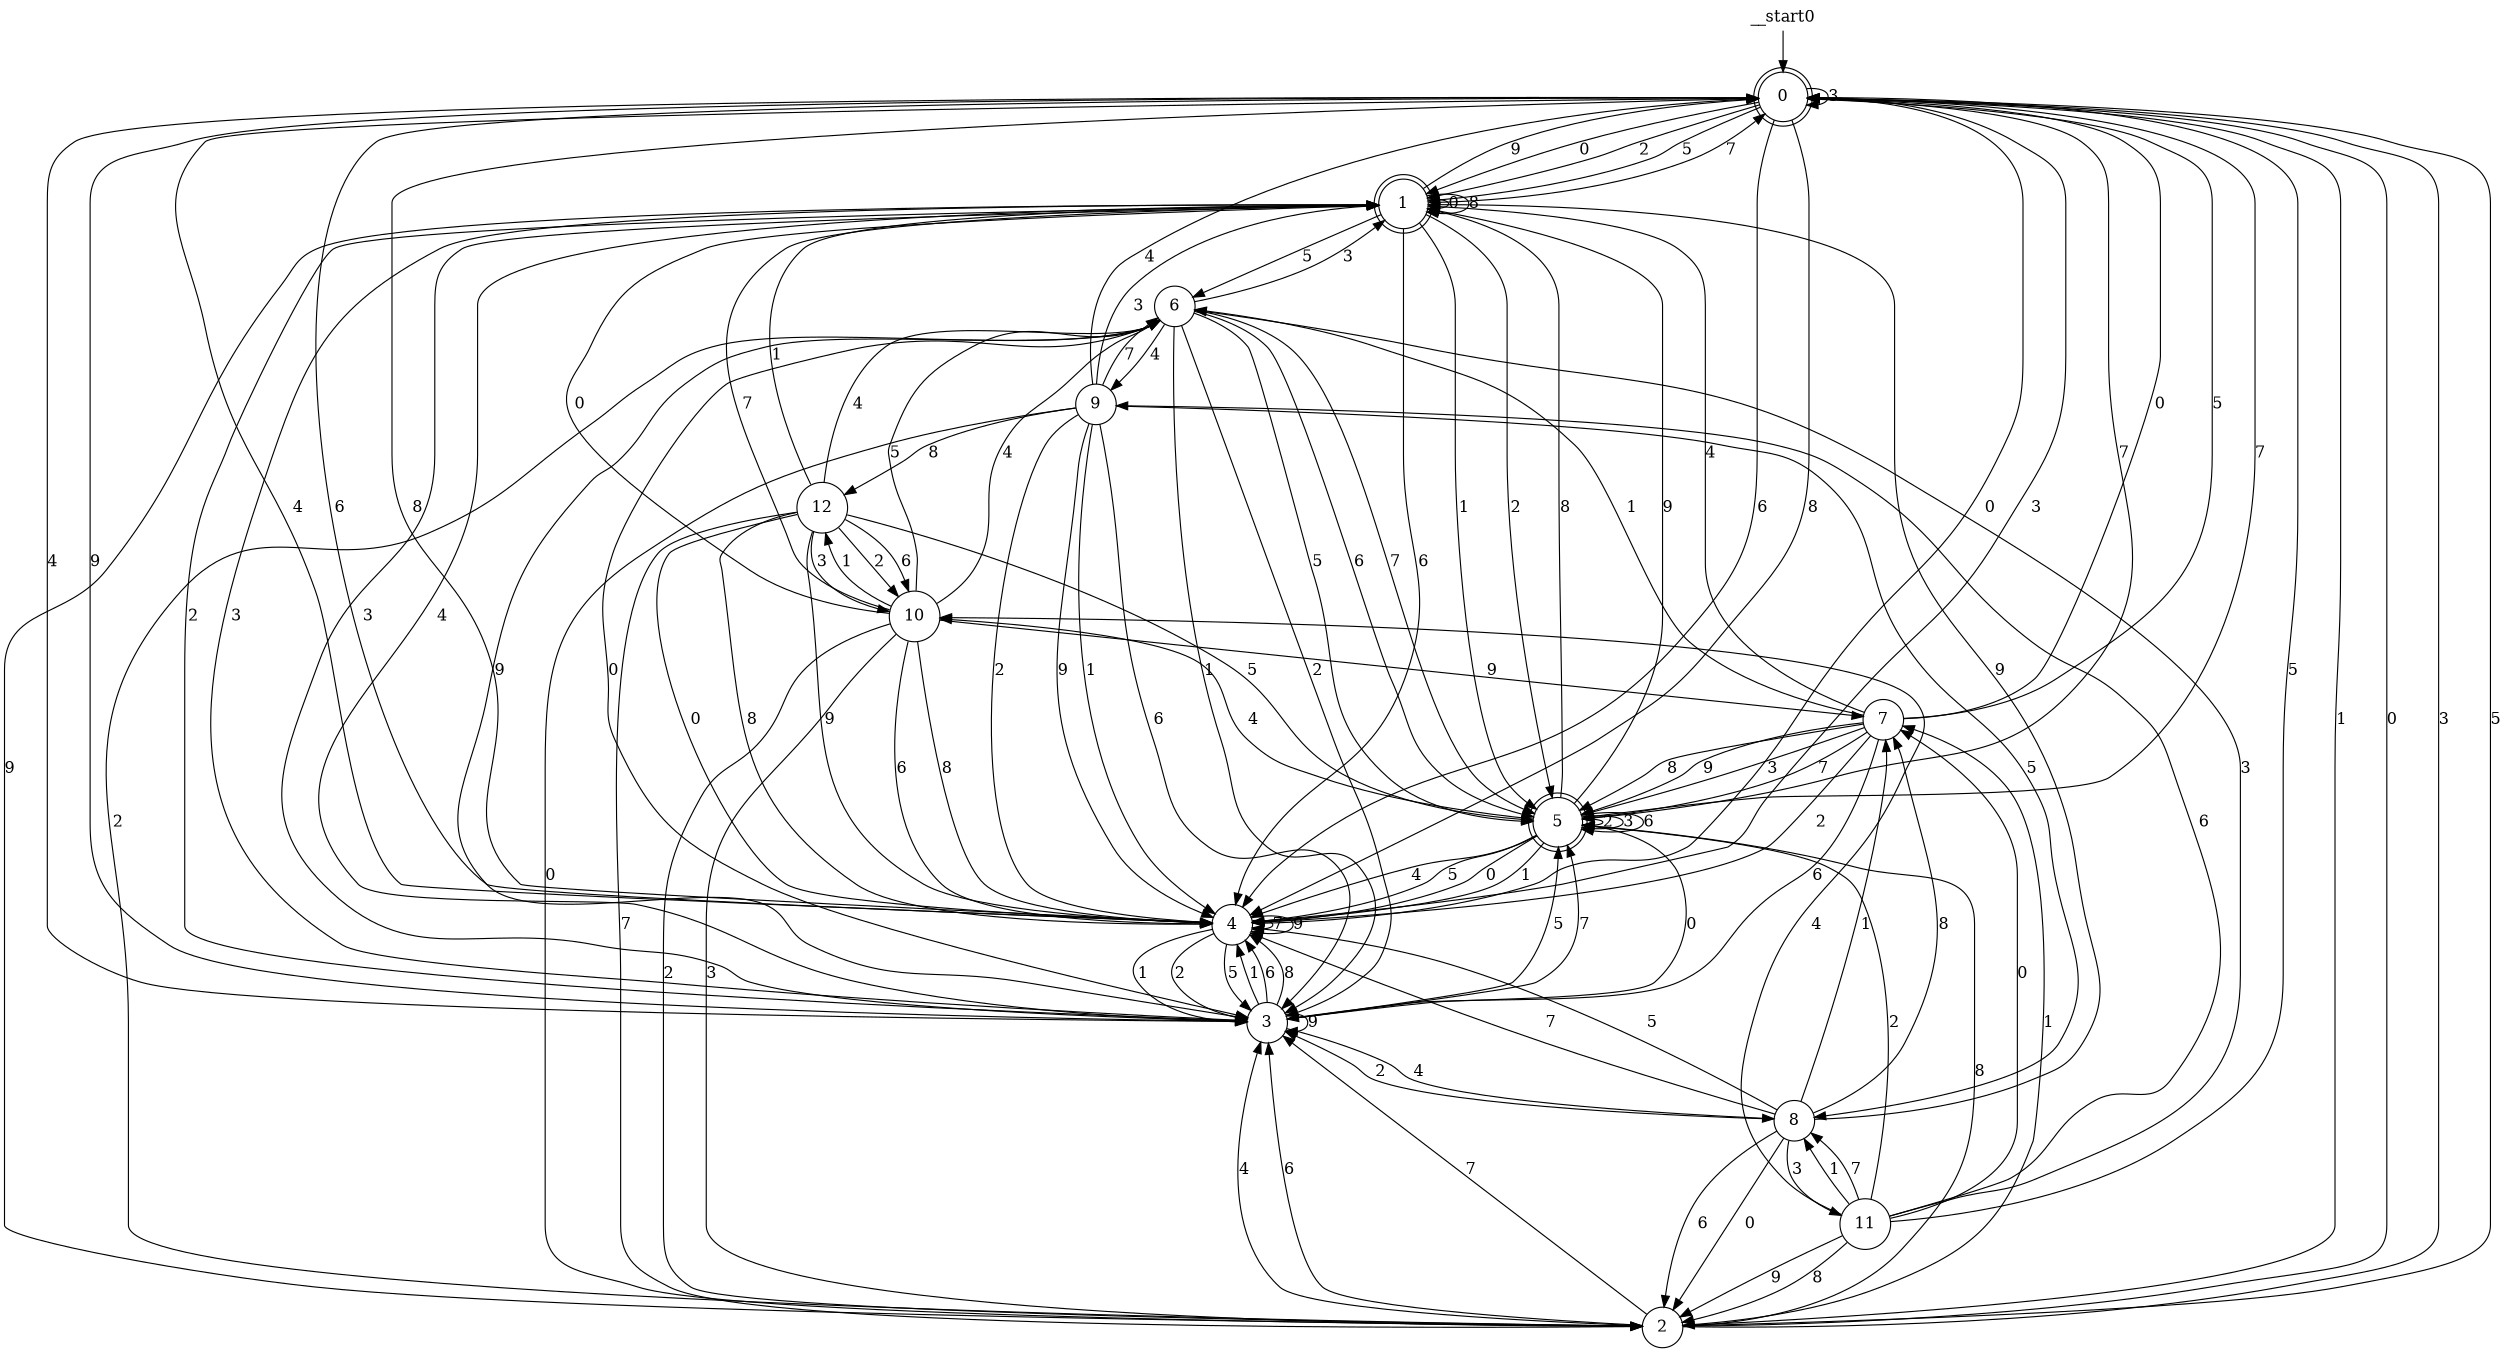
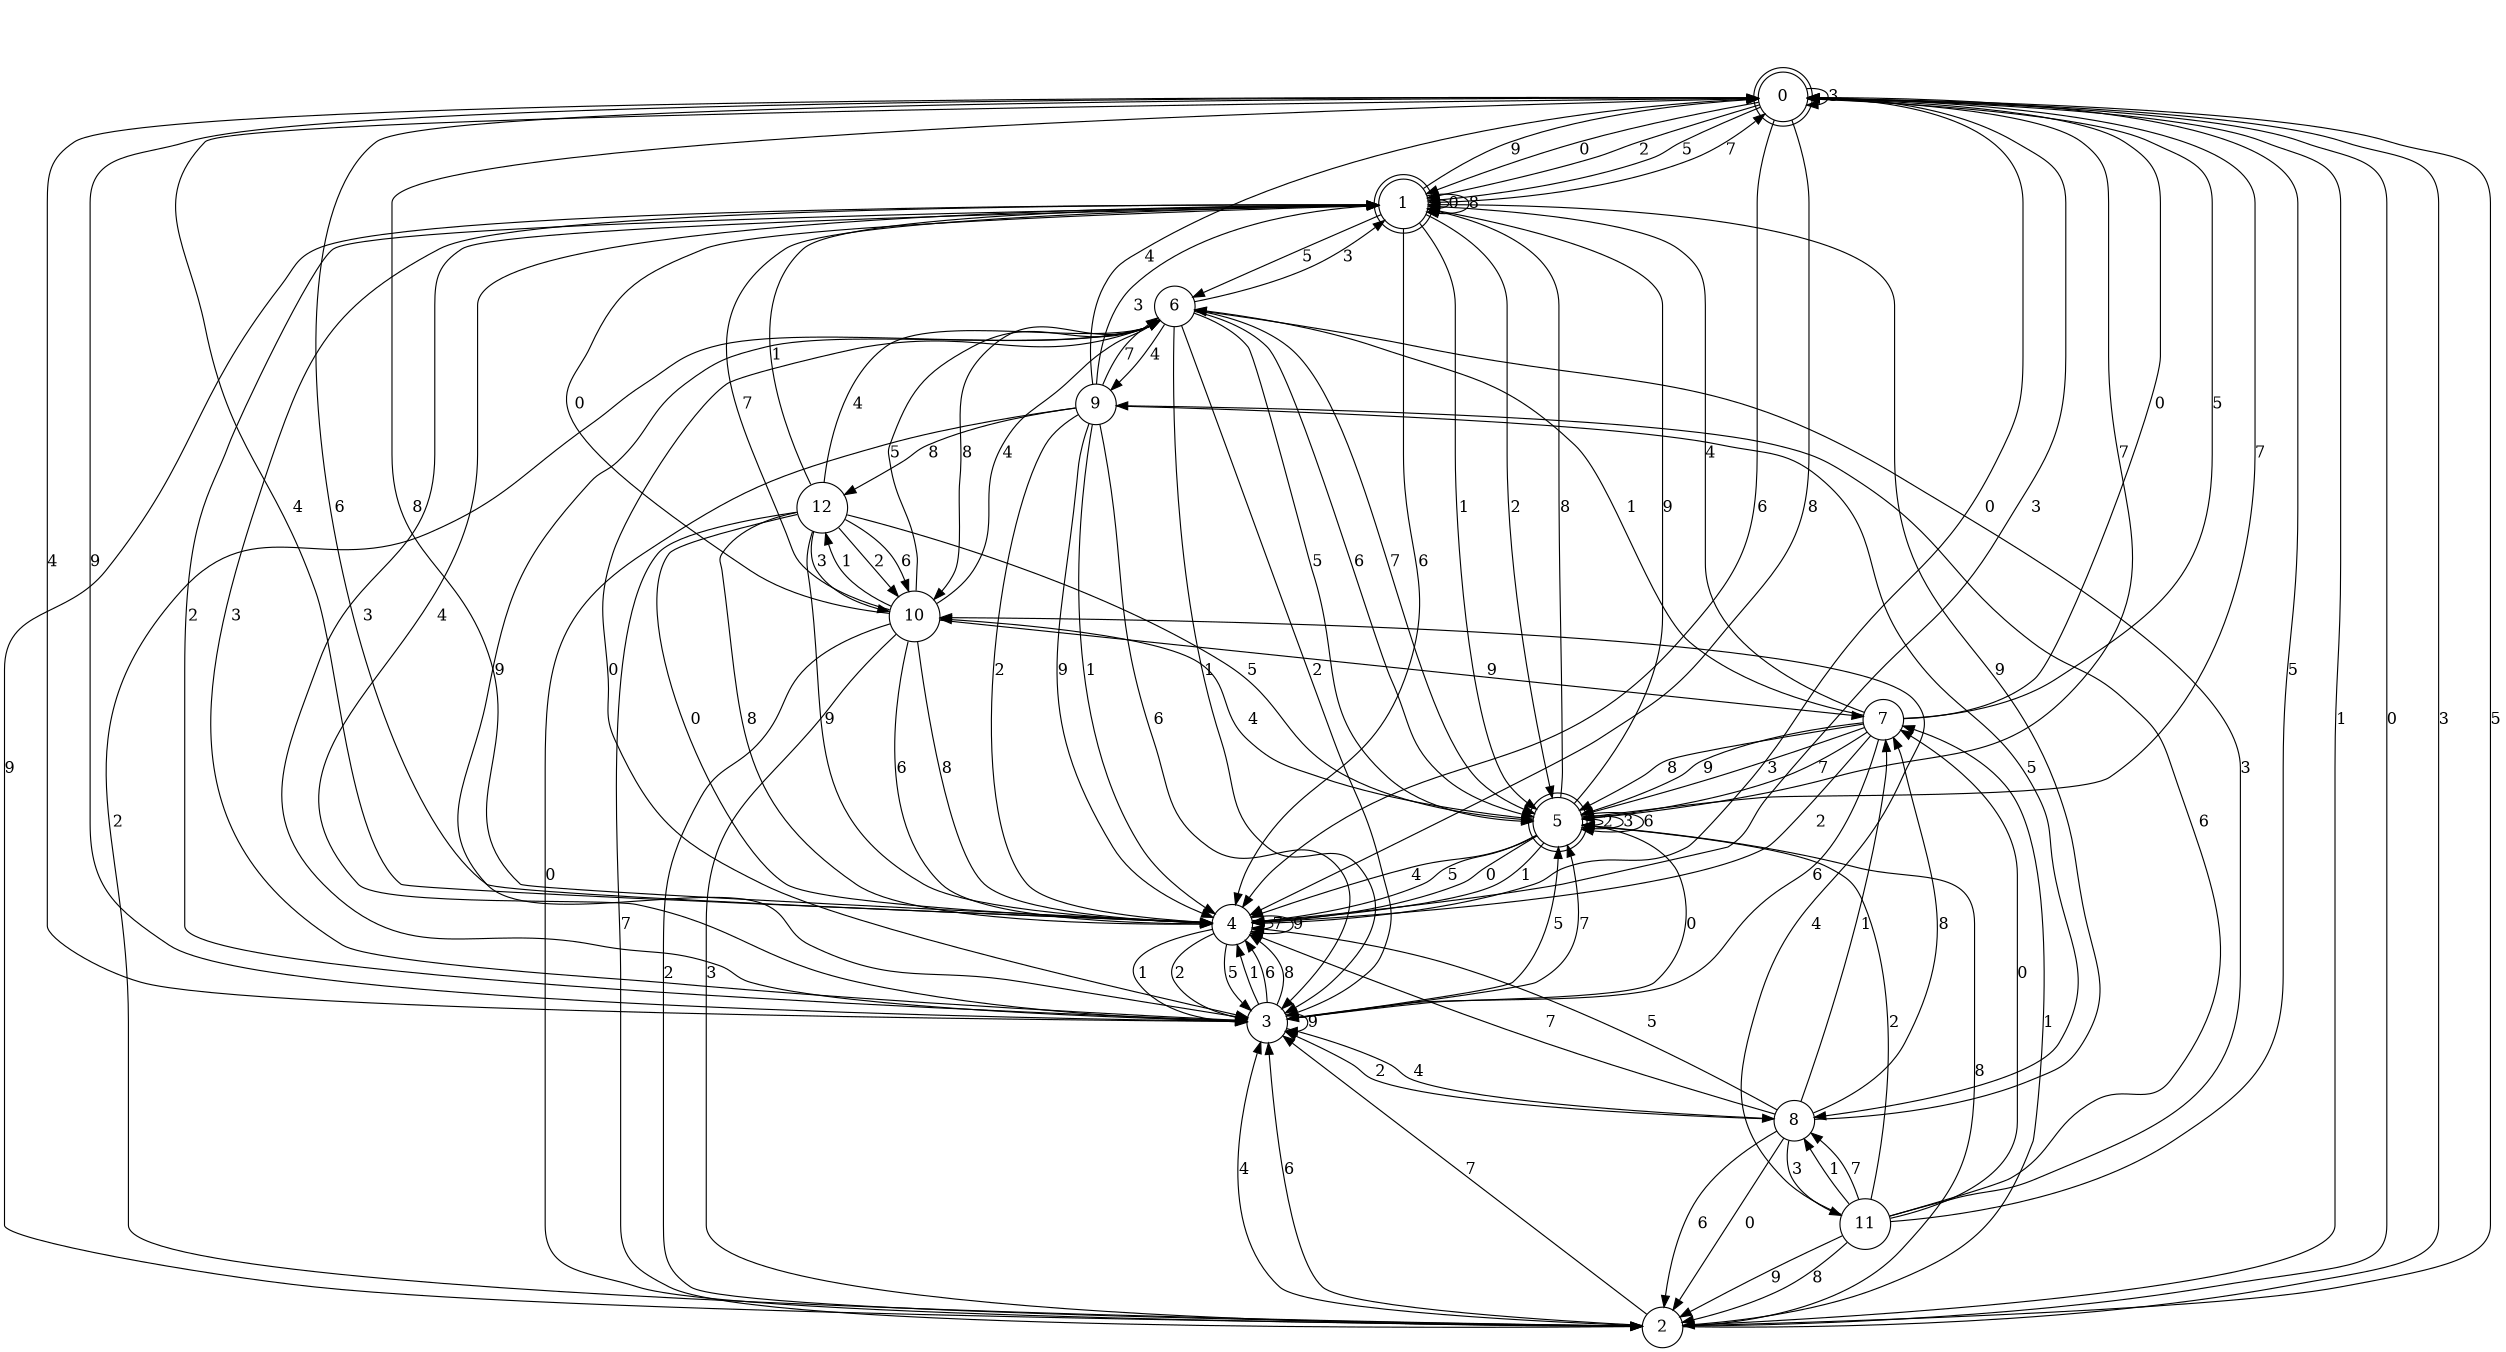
node "__start0": removed
edge "6" -> "10": added, label "8"
